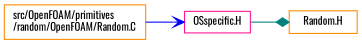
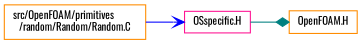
node "src/OpenFOAM/primitives /random/OpenFOAM/Random.C": label "src/OpenFOAM/primitives /random/OpenFOAM/Random.C" -> "src/OpenFOAM/primitives /random/Random/Random.C"
node "Random.H": label "Random.H" -> "OpenFOAM.H"
